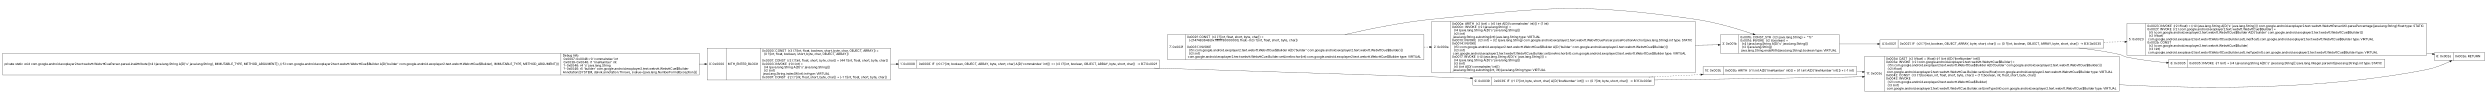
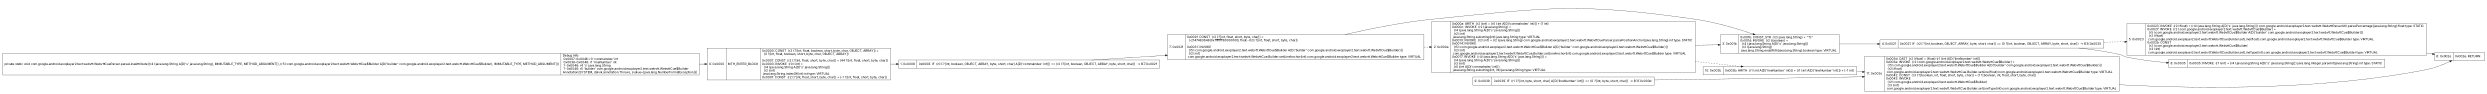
edge "1: 0x0008" -> "9: 0x0039": now "1: 0x0008" -> "7: 0x002f"
edge "9: 0x0039" -> "10: 0x003b": now "2: 0x000a" -> "10: 0x003b"
